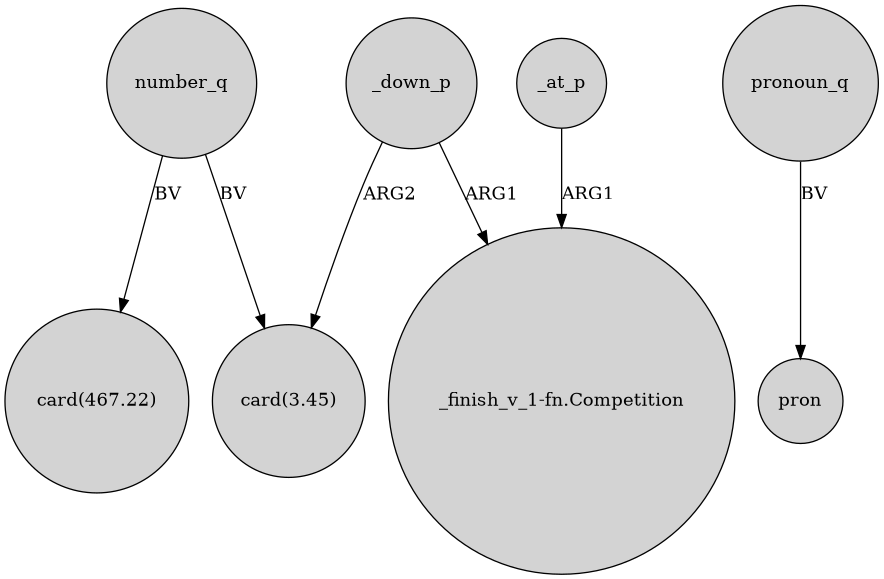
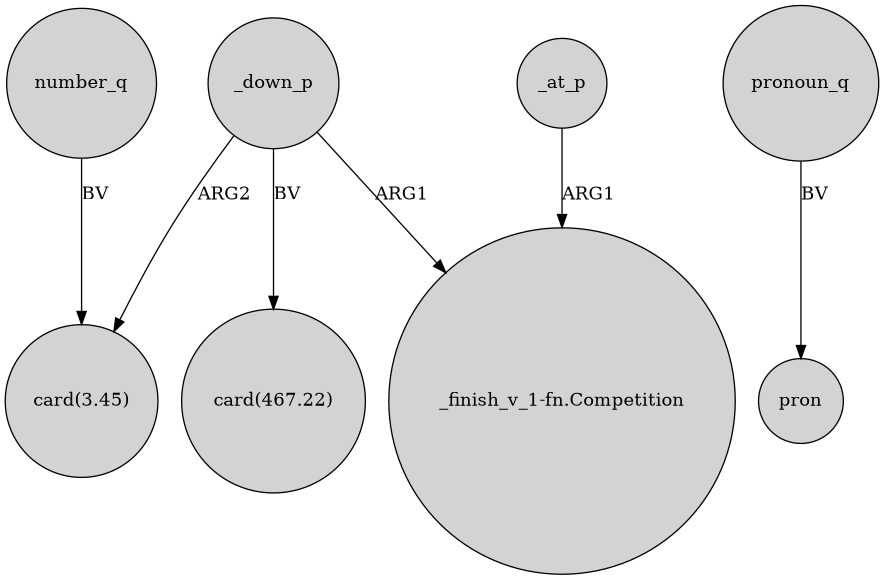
edge "number_q" -> "card(467.22)": now "_down_p" -> "card(467.22)"
